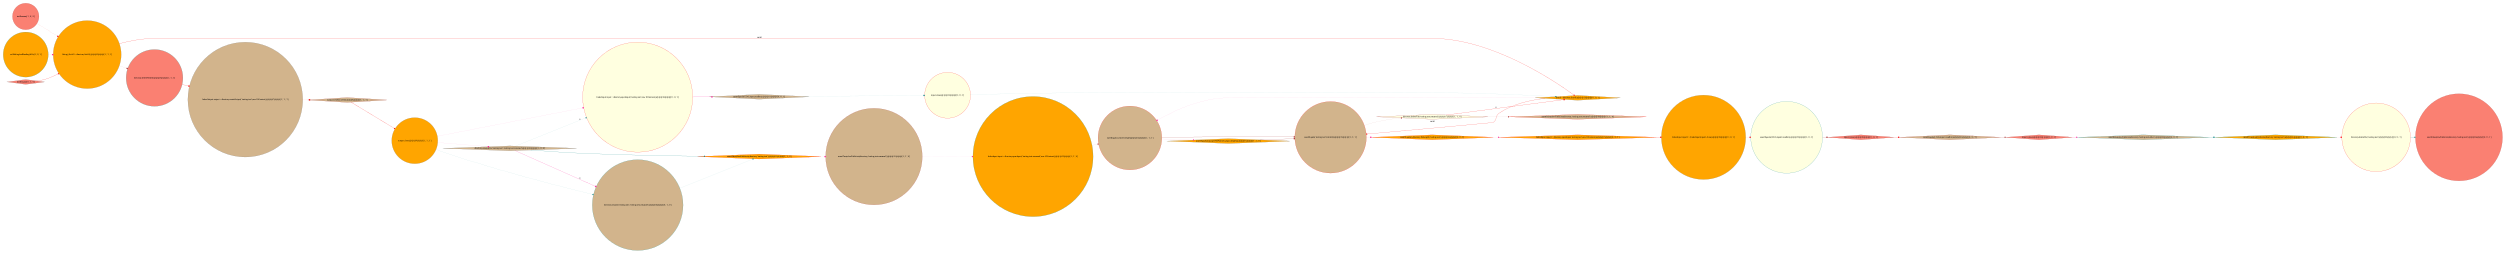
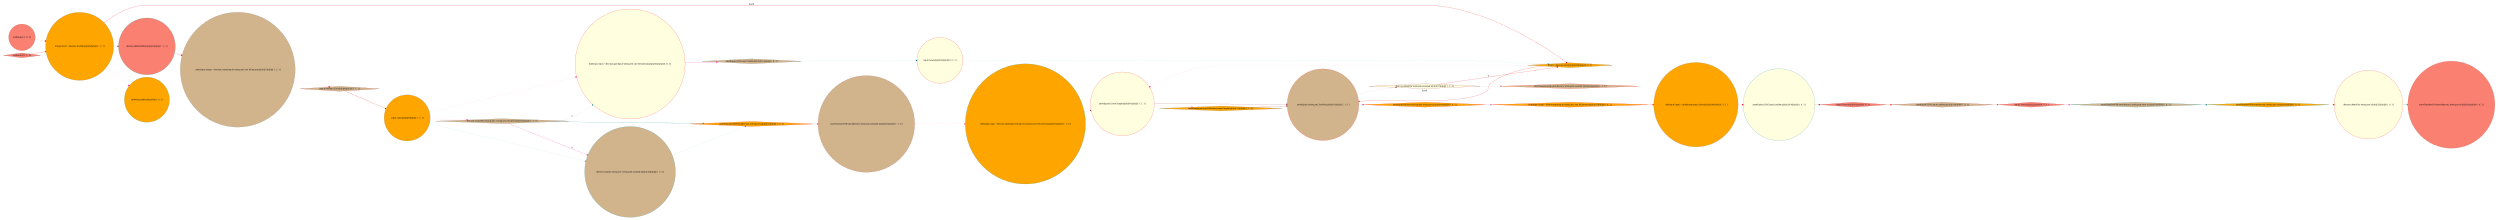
edge "testWritingAndReadingAFile['0', '0', '1']" -> "String(( listAll = directory.listAll()@@@3@@@['1', '1', '1']": reversed
node "assertEquals(1,listAll.length)@@@14@@@['1', '1', '1']": fillcolor tan -> lightyellow
